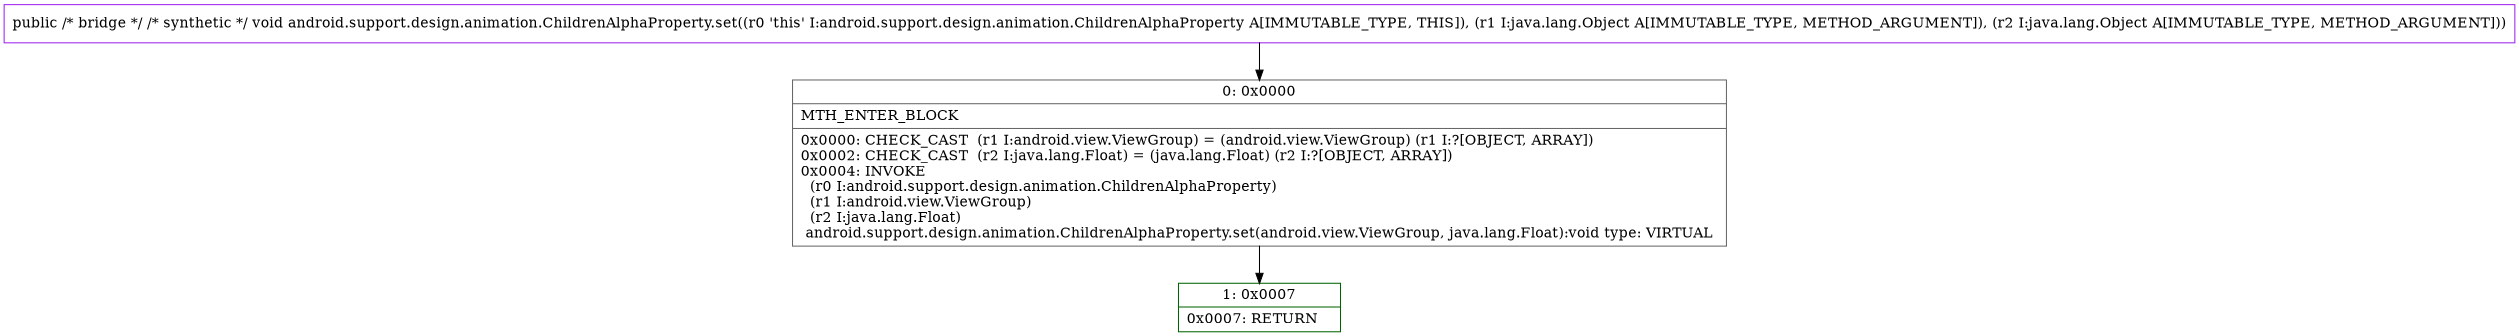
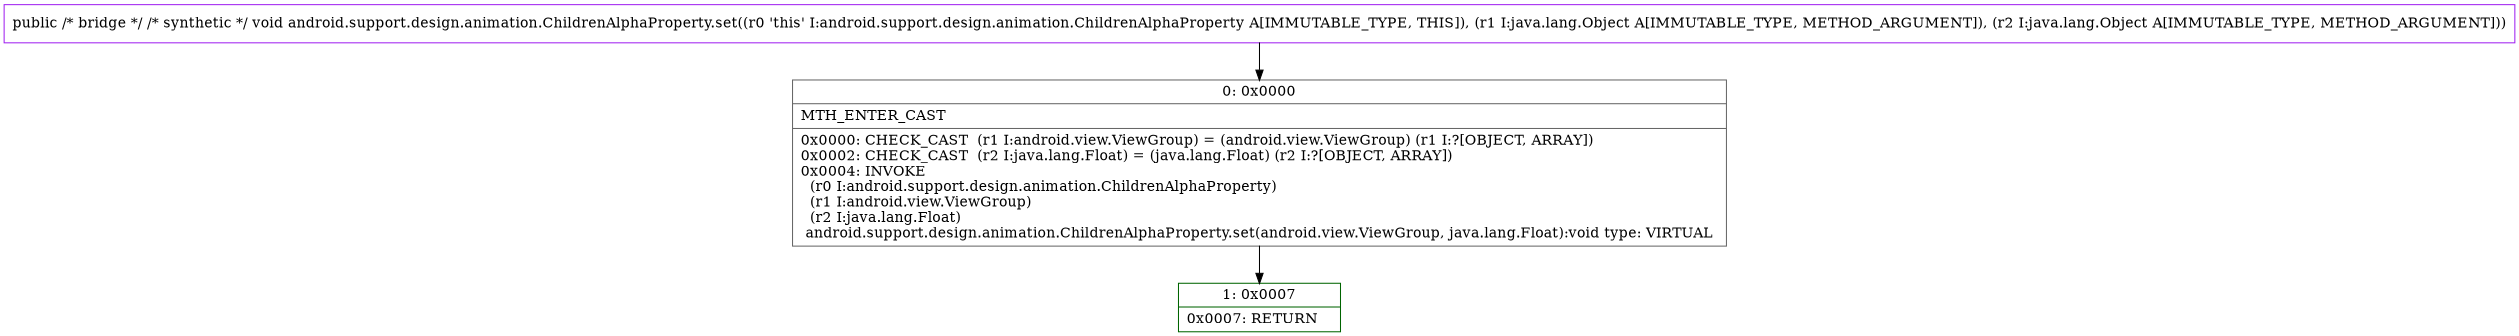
node "0: 0x0000": text "MTH_ENTER_BLOCK" -> "MTH_ENTER_CAST"
